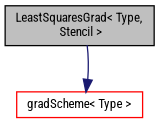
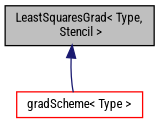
edge "LeastSquaresGrad< Type, Stencil >" -> "gradScheme< Type >": reversed
